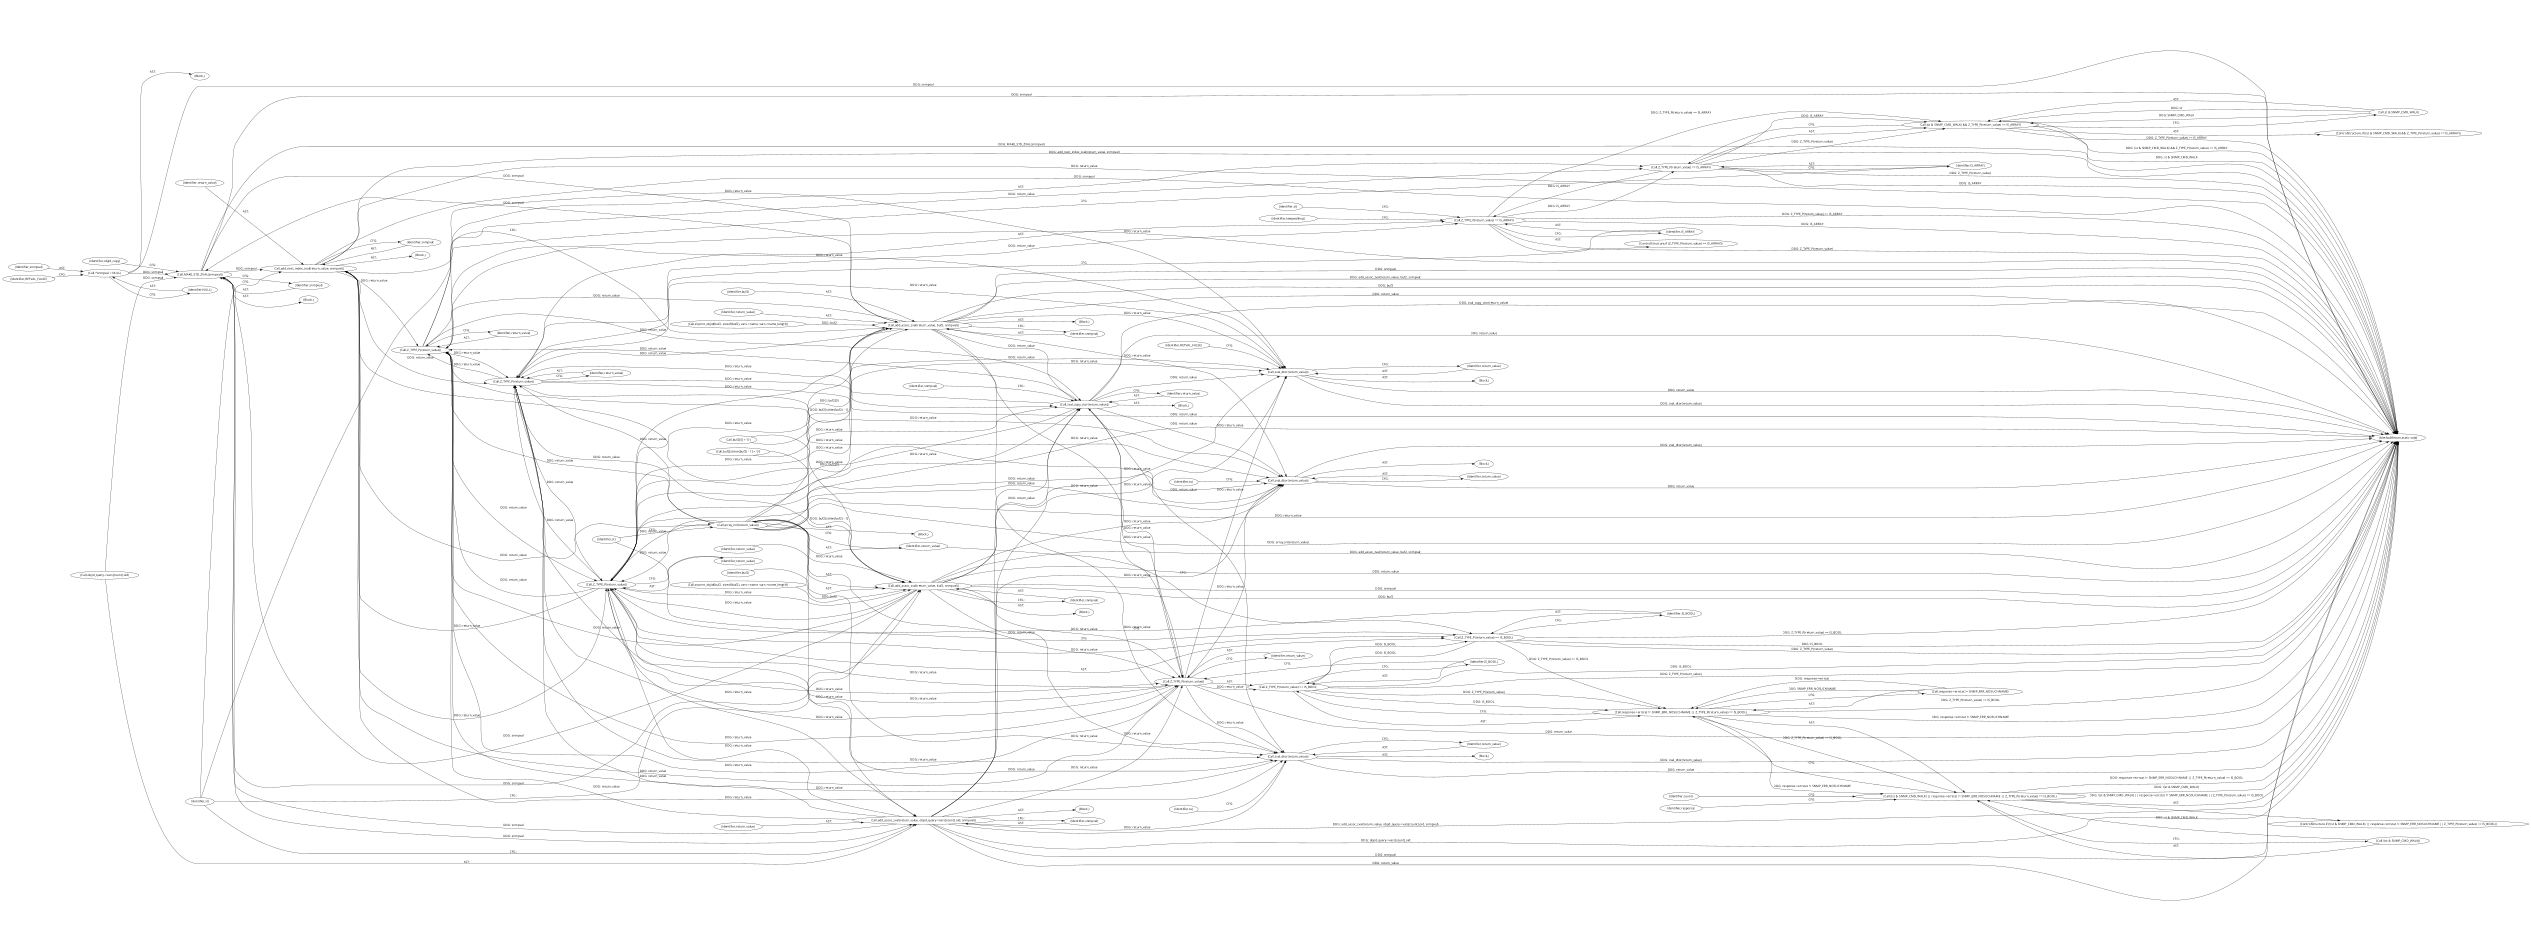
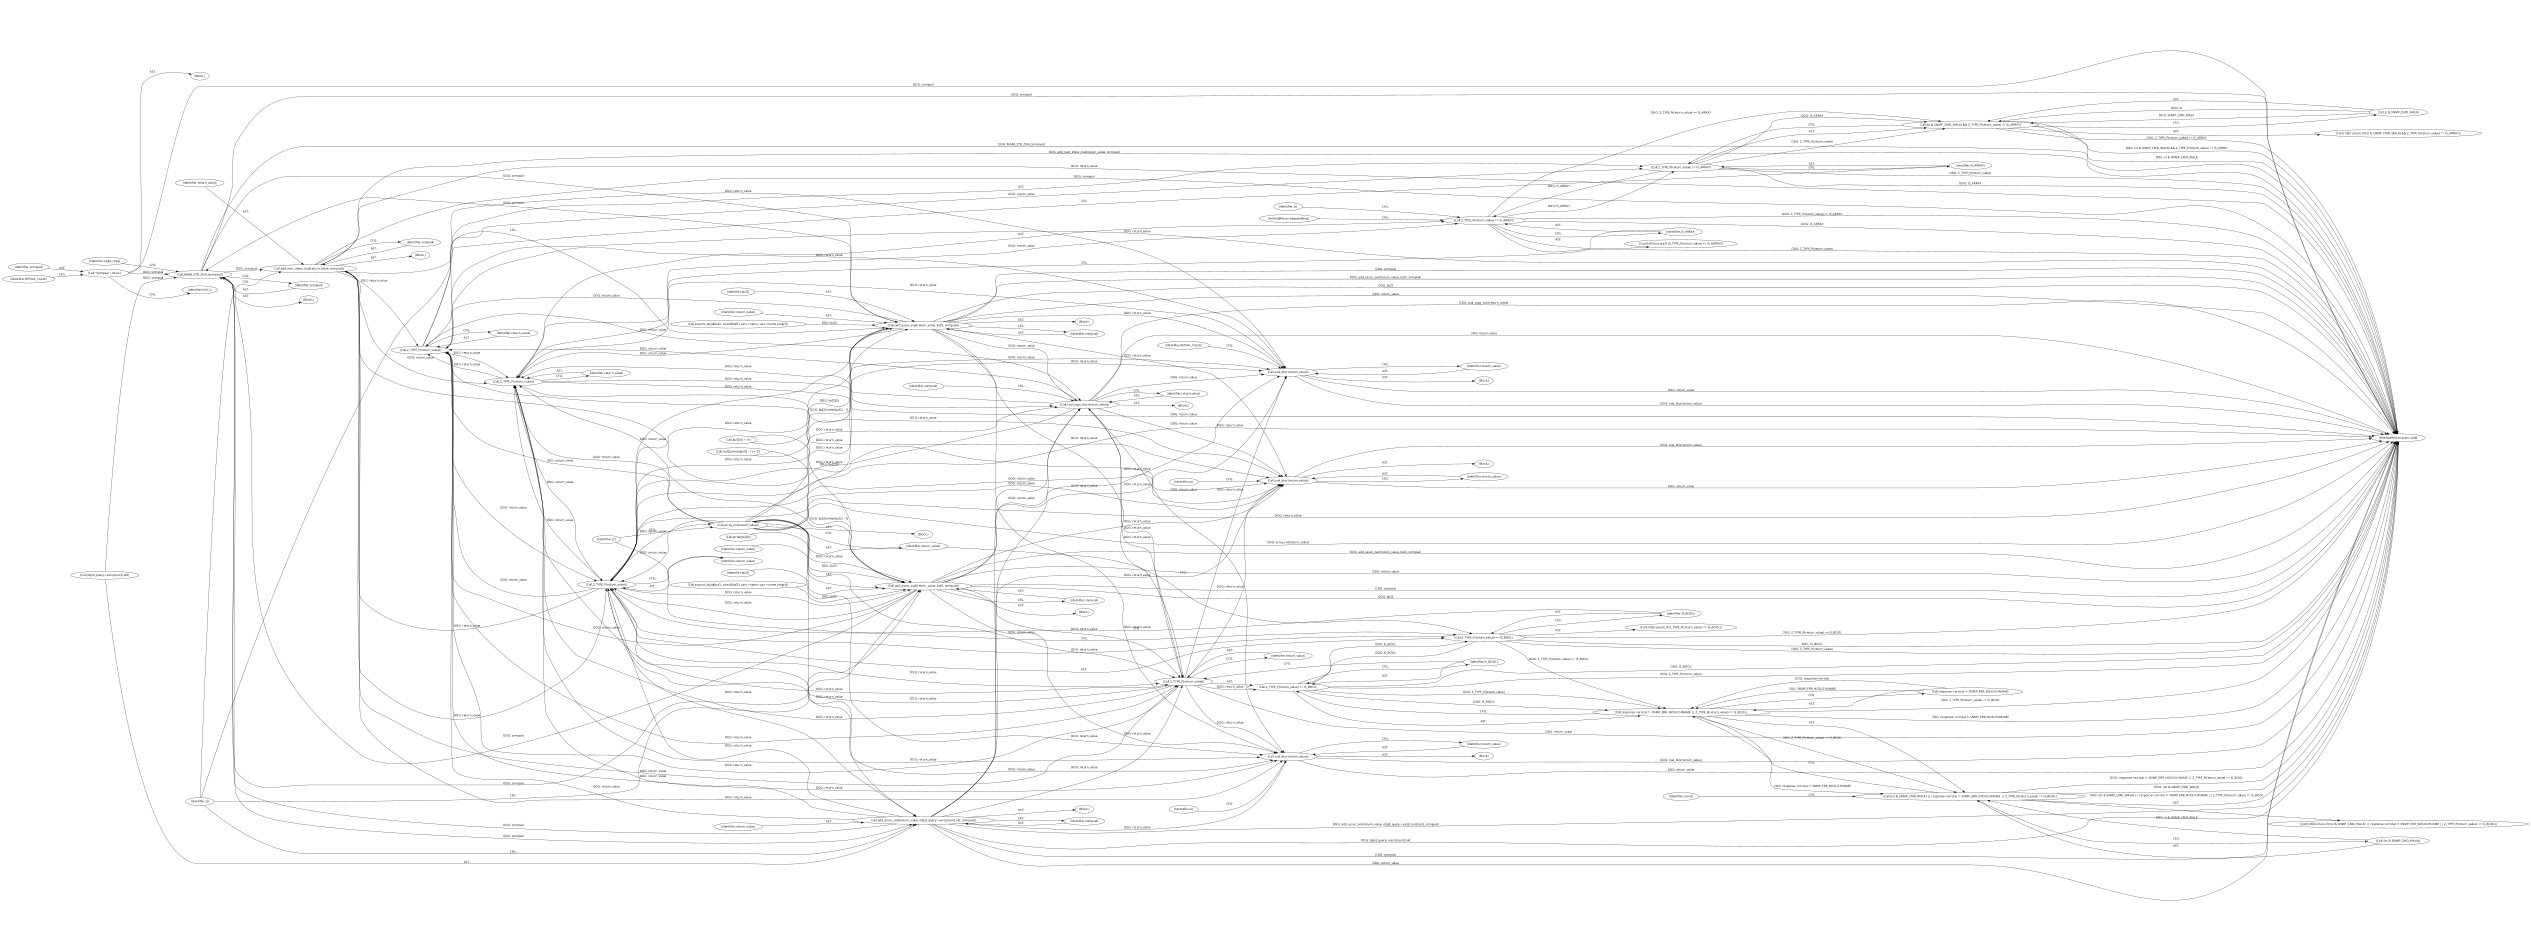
node "(Identifier,keepwalking)": label "(Identifier,keepwalking)" -> "(MethodReturn,keepwalking)"
edge "(Identifier,NULL)" -> "(Call,*snmpval = NULL)": removed, label "AST:"
edge "(Call,array_init(return_value))" -> "(Call,zval_copy_ctor(return_value))": removed, label "DDG: return_value"
node "(Call,strlen(buf2))": added
edge "(Call,array_init(return_value))" -> "(Call,add_next_index_zval(return_value, snmpval))": removed, label "DDG: return_value"
node "(ControlStructure,if (Z_TYPE_P(return_value) == IS_BOOL))": added
node "(Identifier,response)": removed
